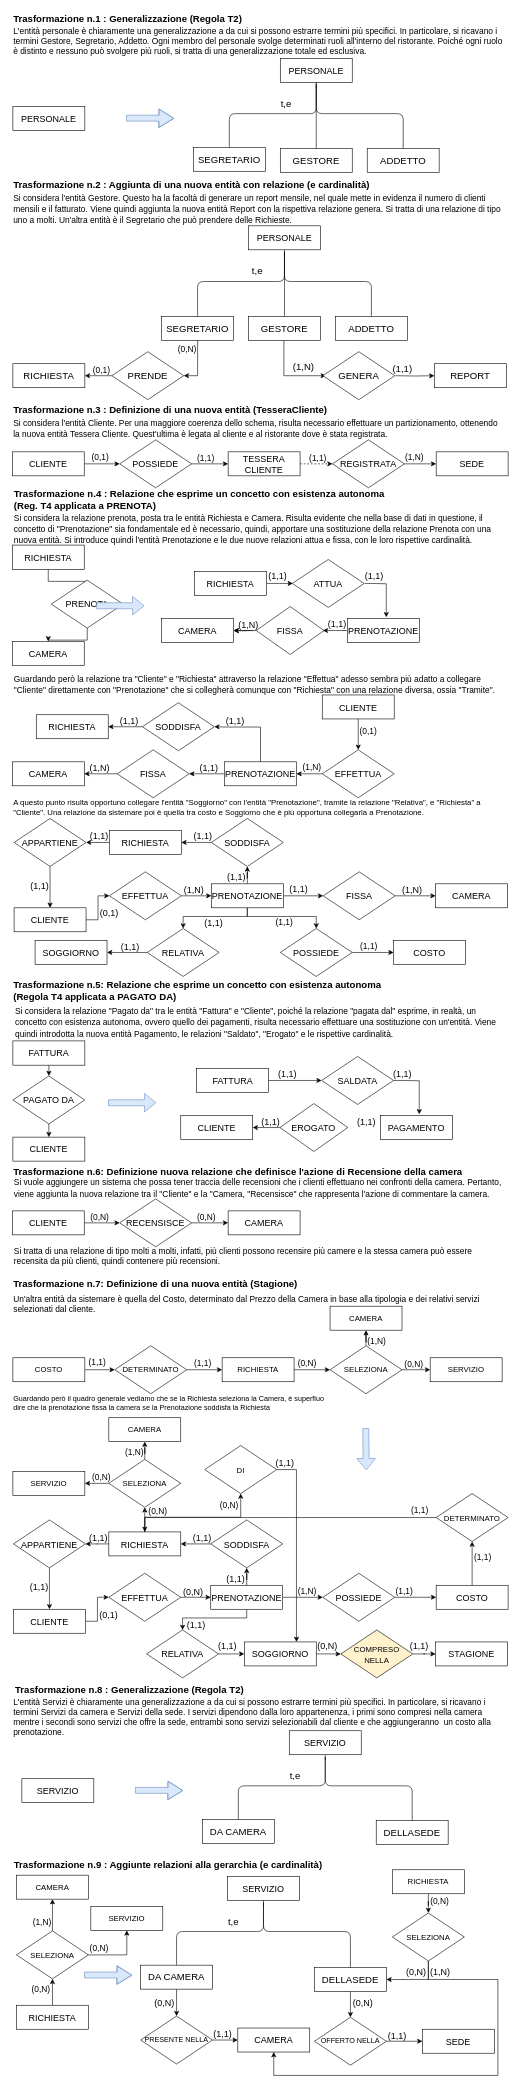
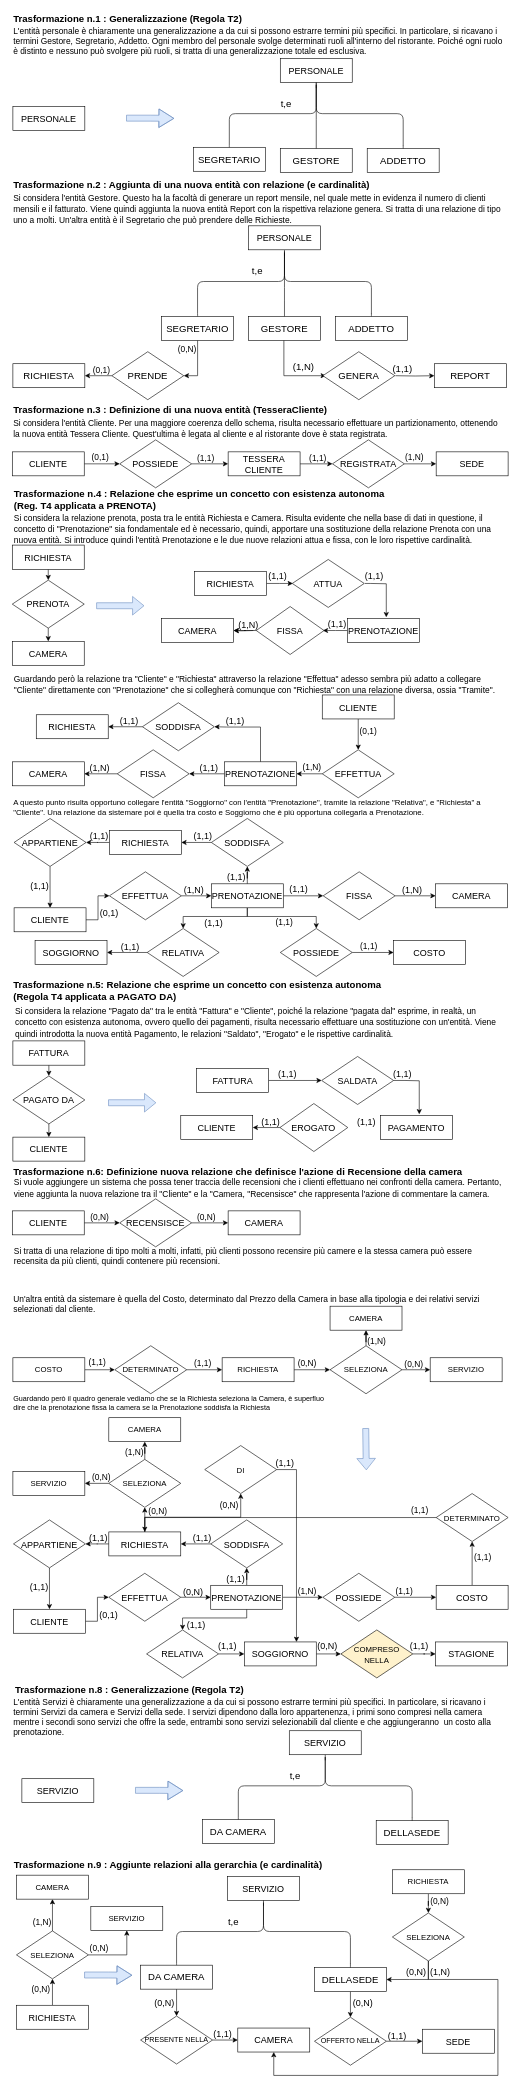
edge "TESSERA CLIENTE" -> "REGISTRATA": style dashed -> solid
node "PRENOTA": moved (87, 604) -> (48, 604)
node "Trasformazione n.7: Definizione di una nuova entità (Stagione)": removed
